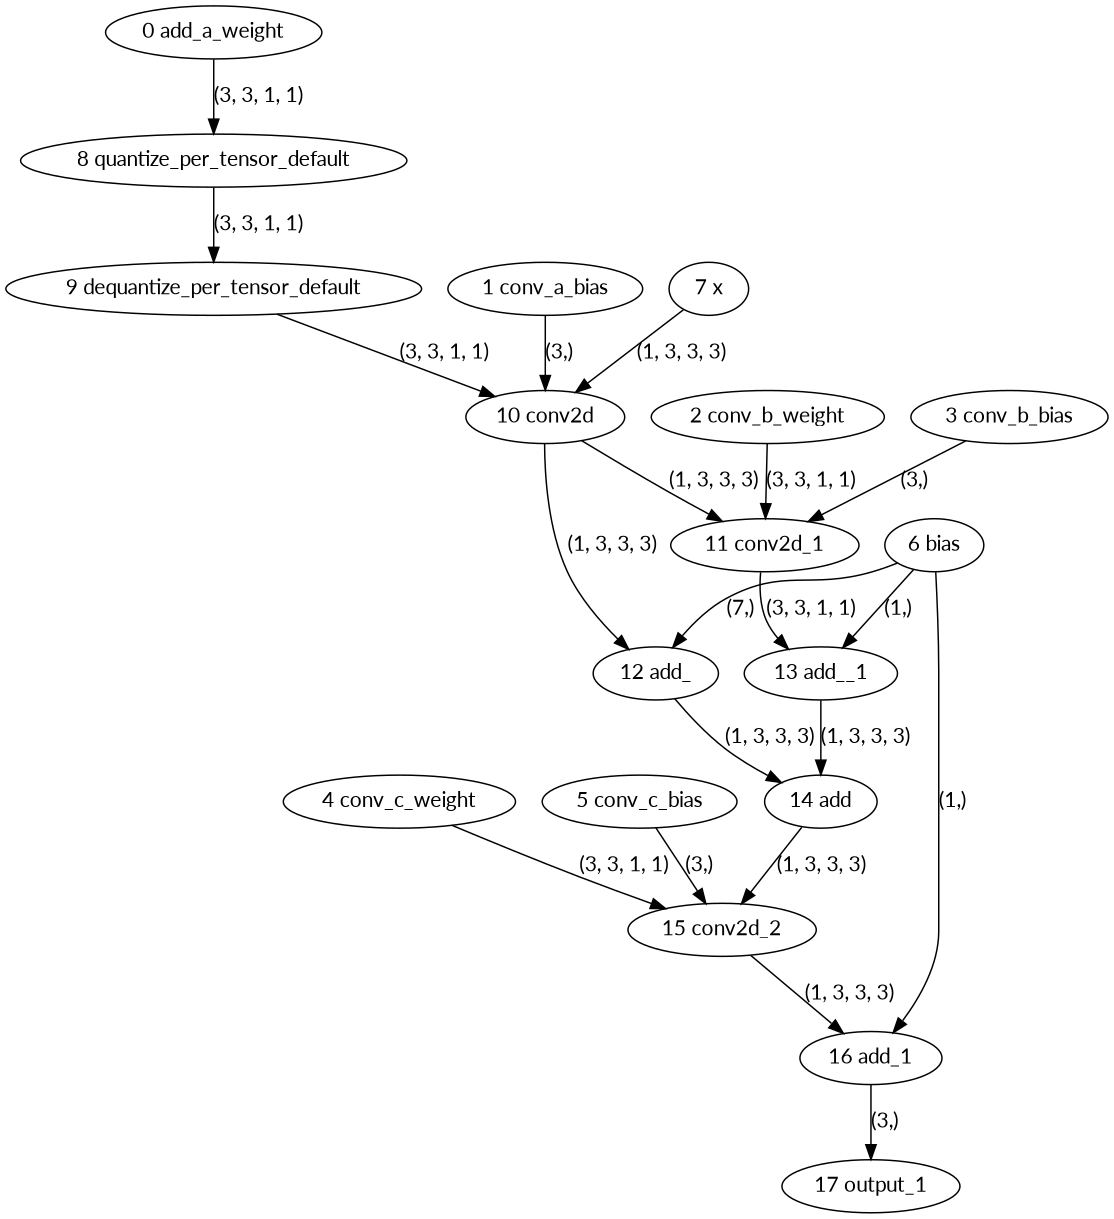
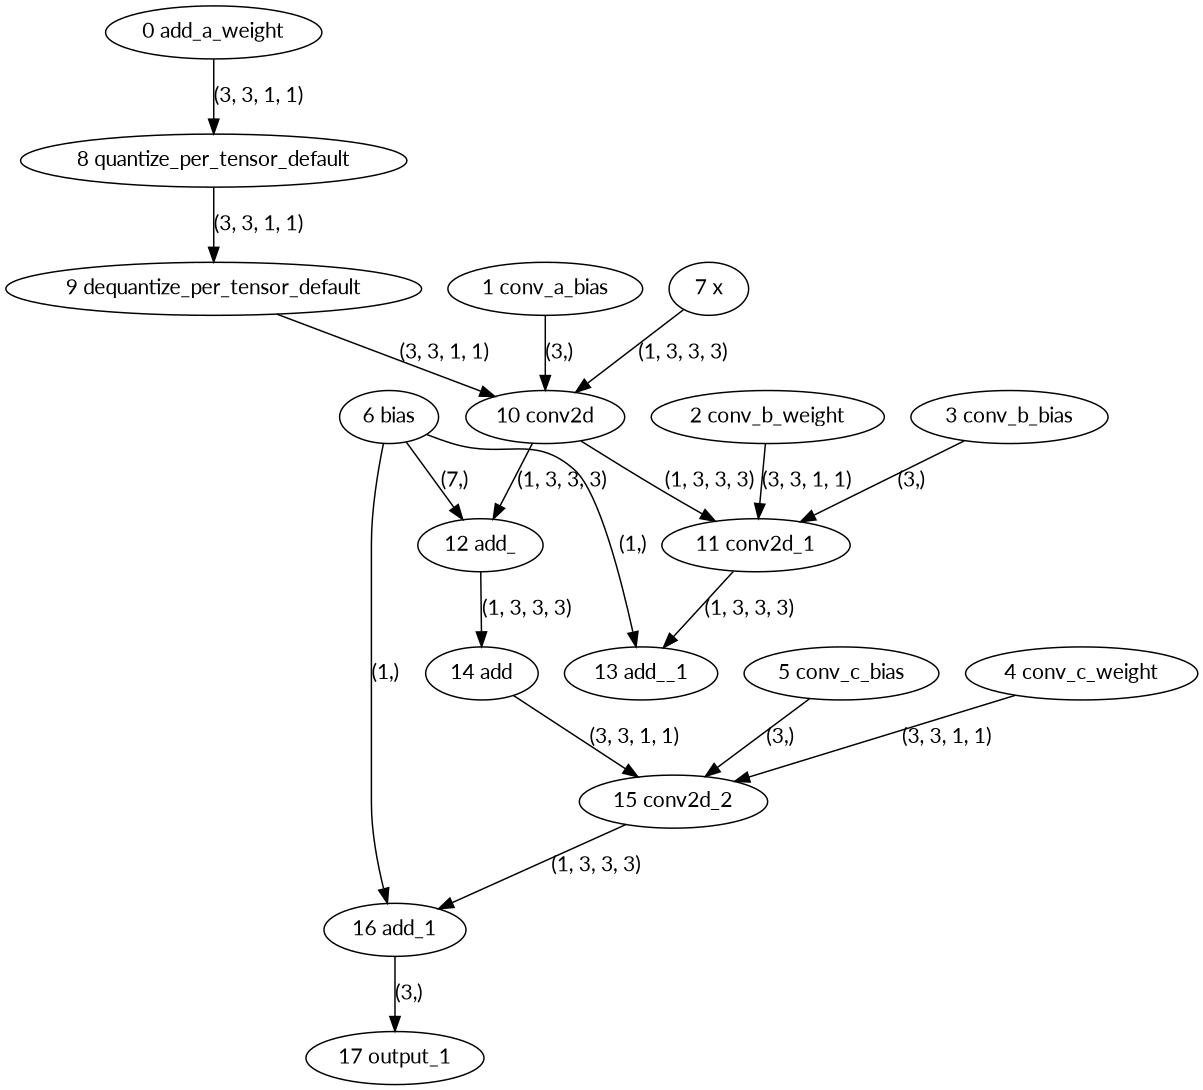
edge "11 conv2d_1" -> "13 add__1": label "(3, 3, 1, 1)" -> "(1, 3, 3, 3)"
edge "13 add__1" -> "14 add": removed, label "(1, 3, 3, 3)"
edge "14 add" -> "15 conv2d_2": label "(1, 3, 3, 3)" -> "(3, 3, 1, 1)"
